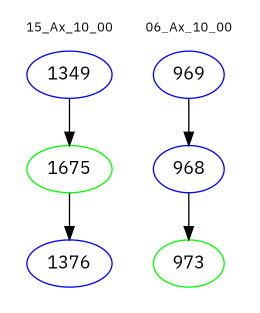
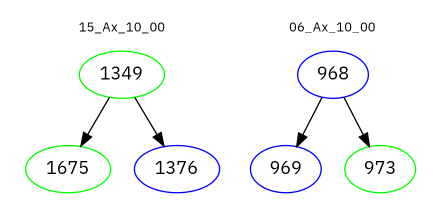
node "1349": color blue -> green
edge "969" -> "968": reversed
edge "1675" -> "1376": now "1349" -> "1376"
